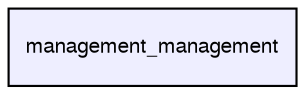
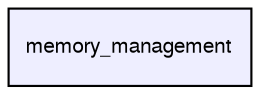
node "management_management": label "management_management" -> "memory_management"
